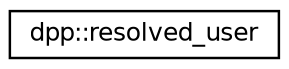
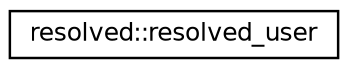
node "dpp::resolved_user": label "dpp::resolved_user" -> "resolved::resolved_user"
